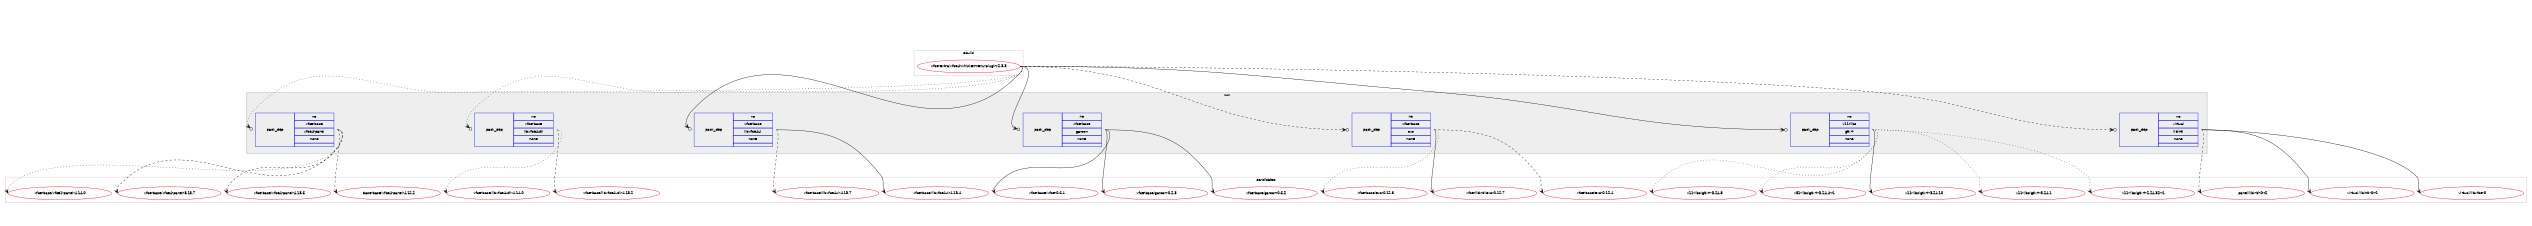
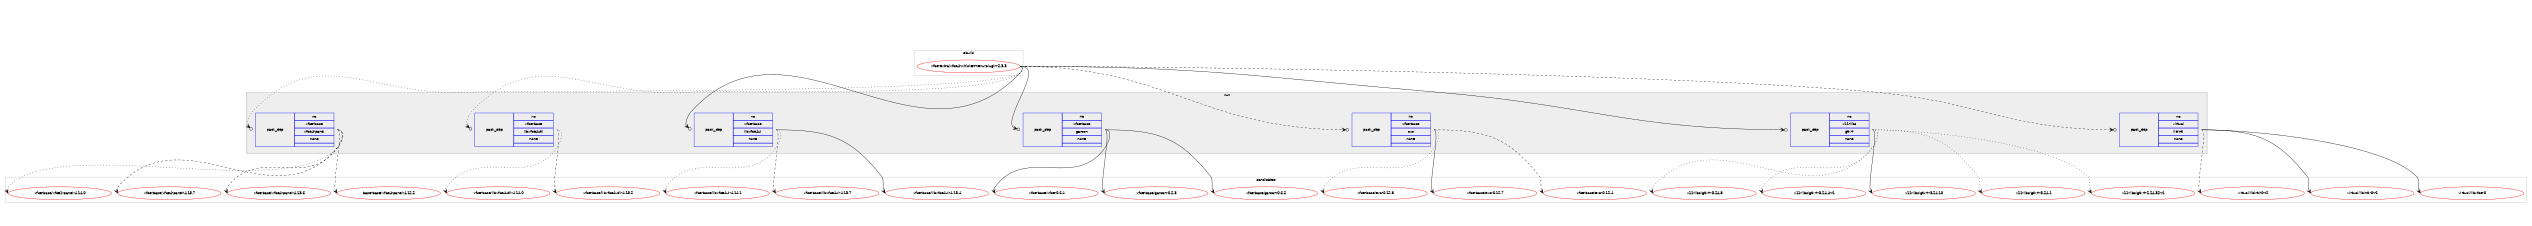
node "xfce-base/xfce4-panel-8.13.7": label "xfce-base/xfce4-panel-8.13.7" -> "xfce-base/xfce4-panel-4.13.7"
node "xfce-base/libxfce4ui-4.14.1": added
node "xfce-libintl/exo-0.12.7": label "xfce-libintl/exo-0.12.7" -> "xfce-base/exo-0.12.7"
node "x51-libs/gtk+-3.24.4-r1": label "x51-libs/gtk+-3.24.4-r1" -> "x11-libs/gtk+-3.24.4-r1"
node "panel/libintl-0-r2": label "panel/libintl-0-r2" -> "virtual/libintl-0-r2"
